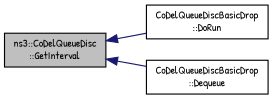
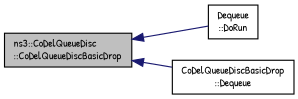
node "CoDelQueueDiscBasicDrop ::DoRun": label "CoDelQueueDiscBasicDrop ::DoRun" -> "Dequeue ::DoRun"
node "ns3::CoDelQueueDisc ::GetInterval": label "ns3::CoDelQueueDisc ::GetInterval" -> "ns3::CoDelQueueDisc ::CoDelQueueDiscBasicDrop"
